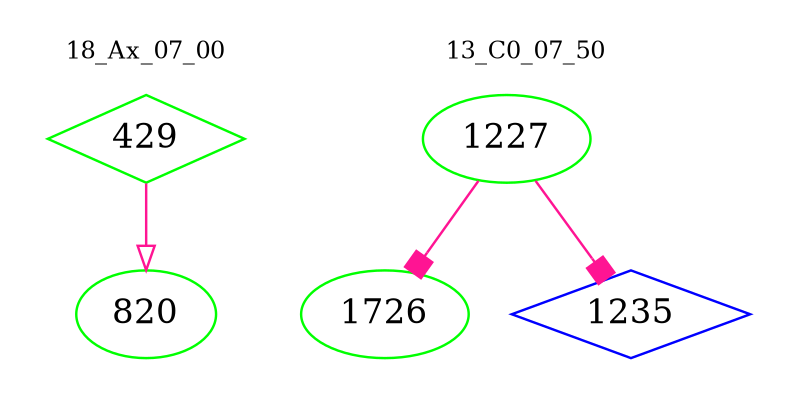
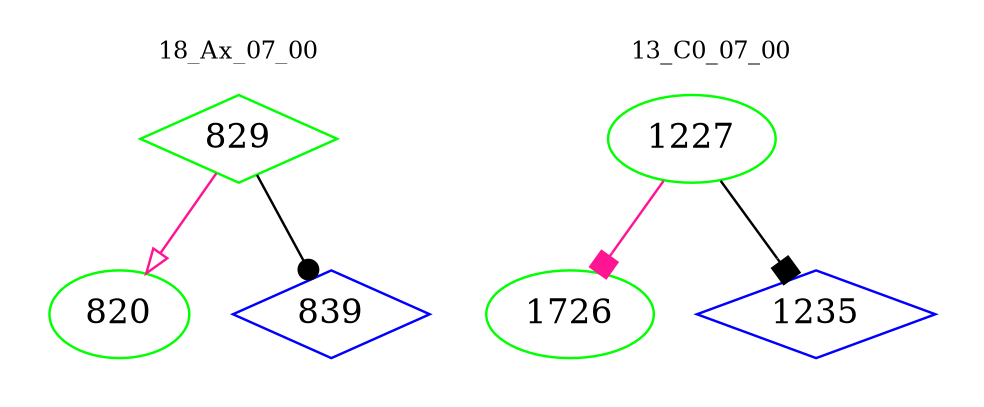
cluster "13_C0_07_50": label "13_C0_07_50" -> "13_C0_07_00"
node "429": label "429" -> "829"
edge "1227" -> "1235": color deeppink -> black
node "839": added
